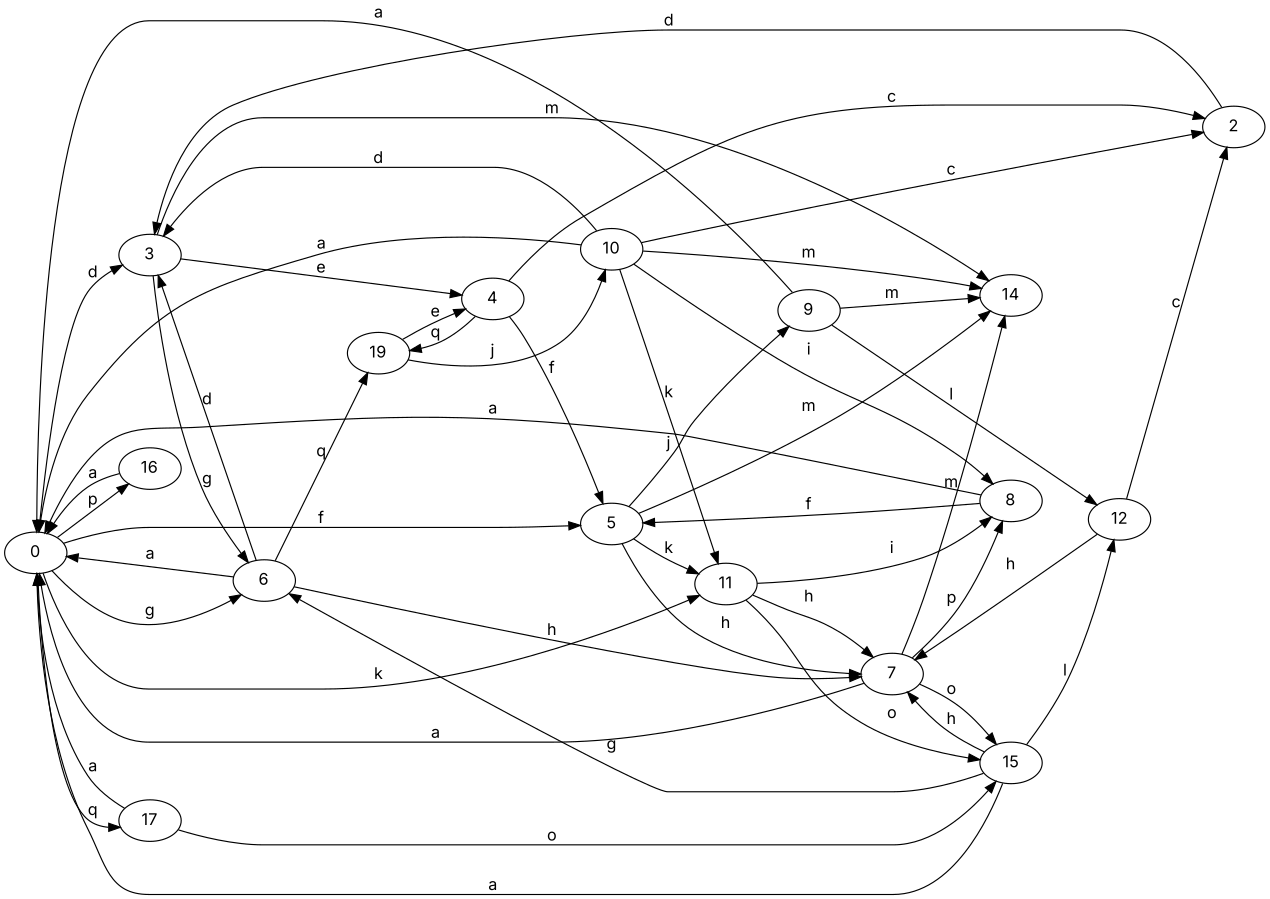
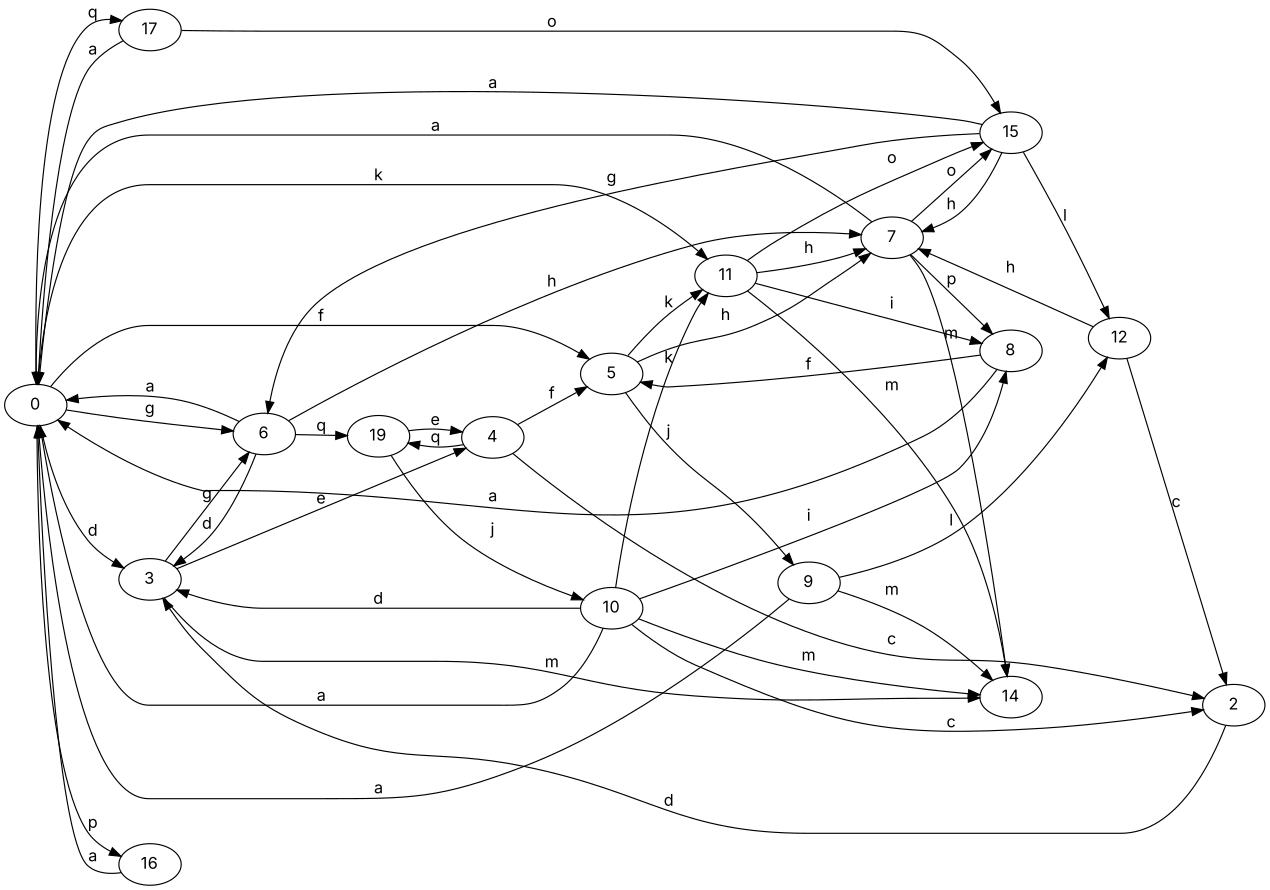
edge "5" -> "14": now "11" -> "14"
